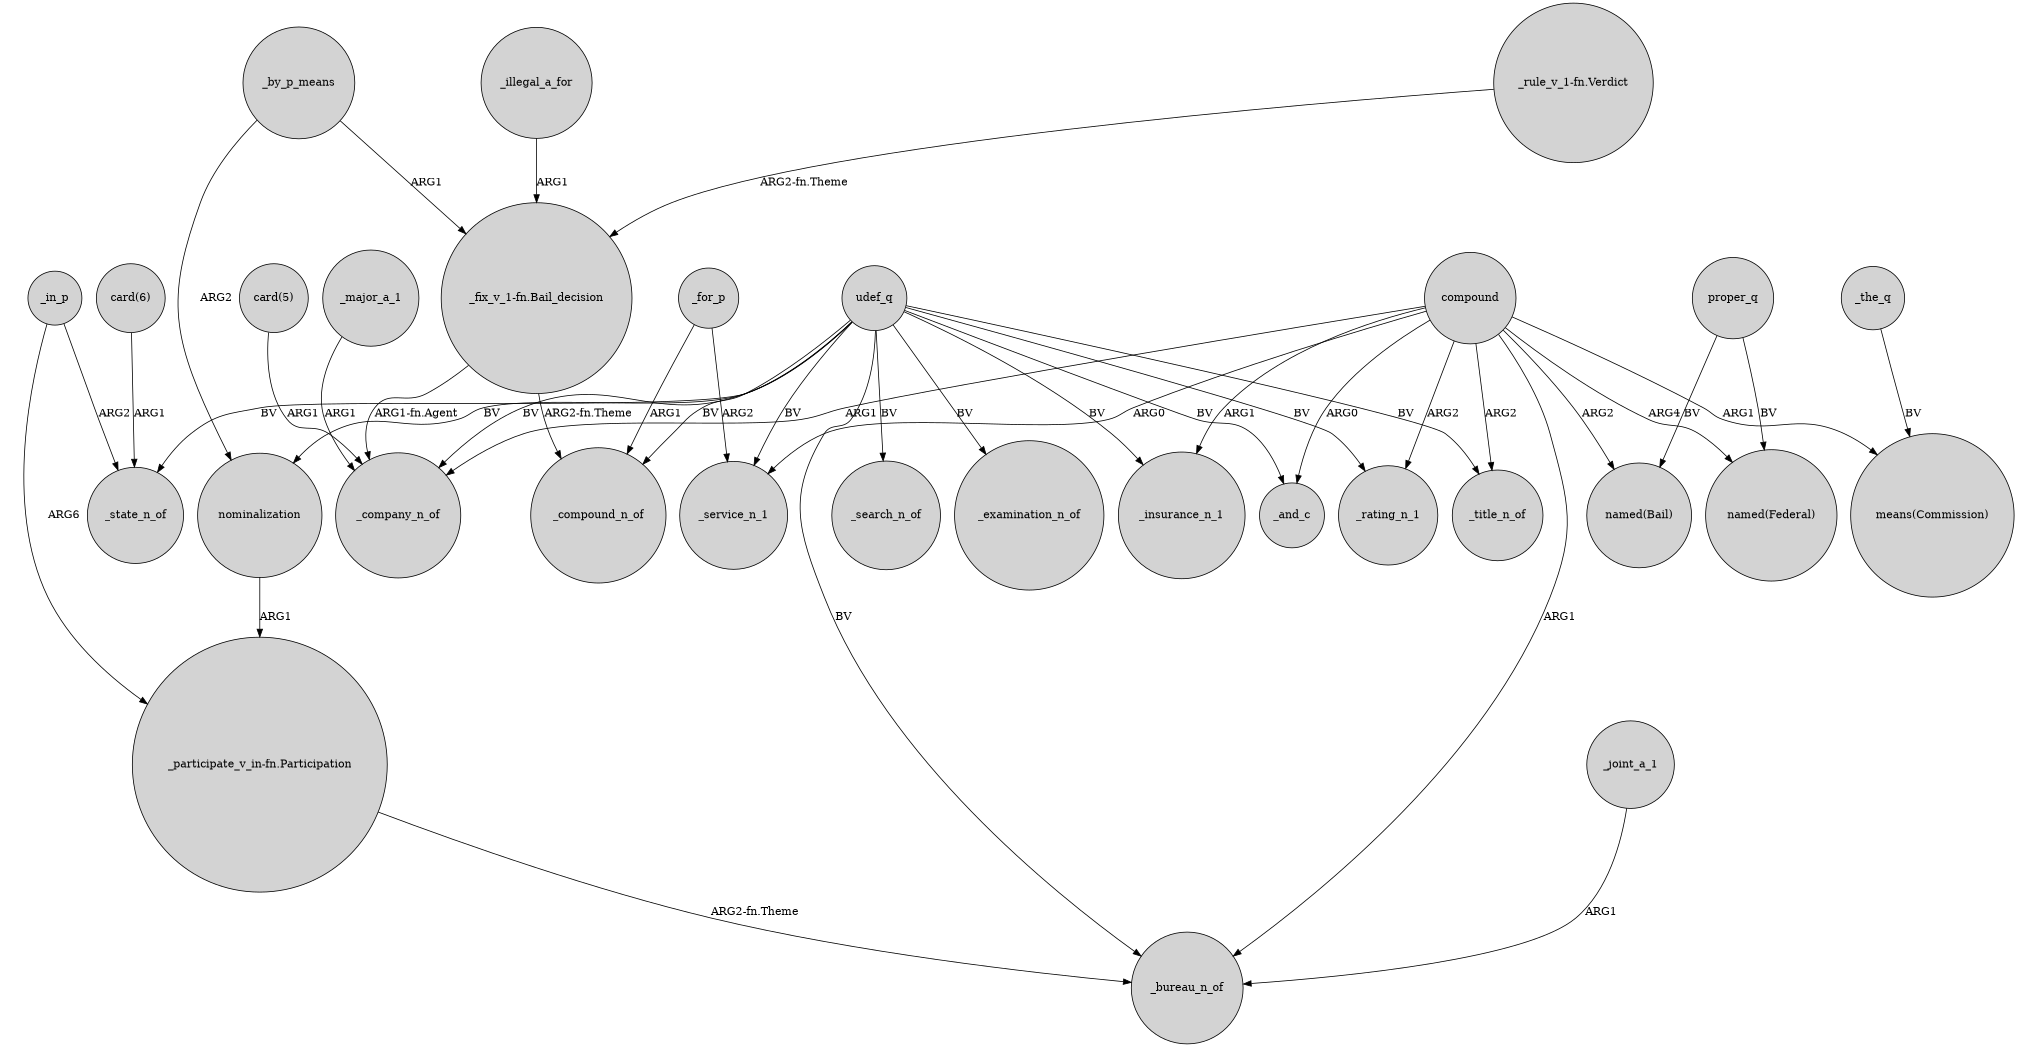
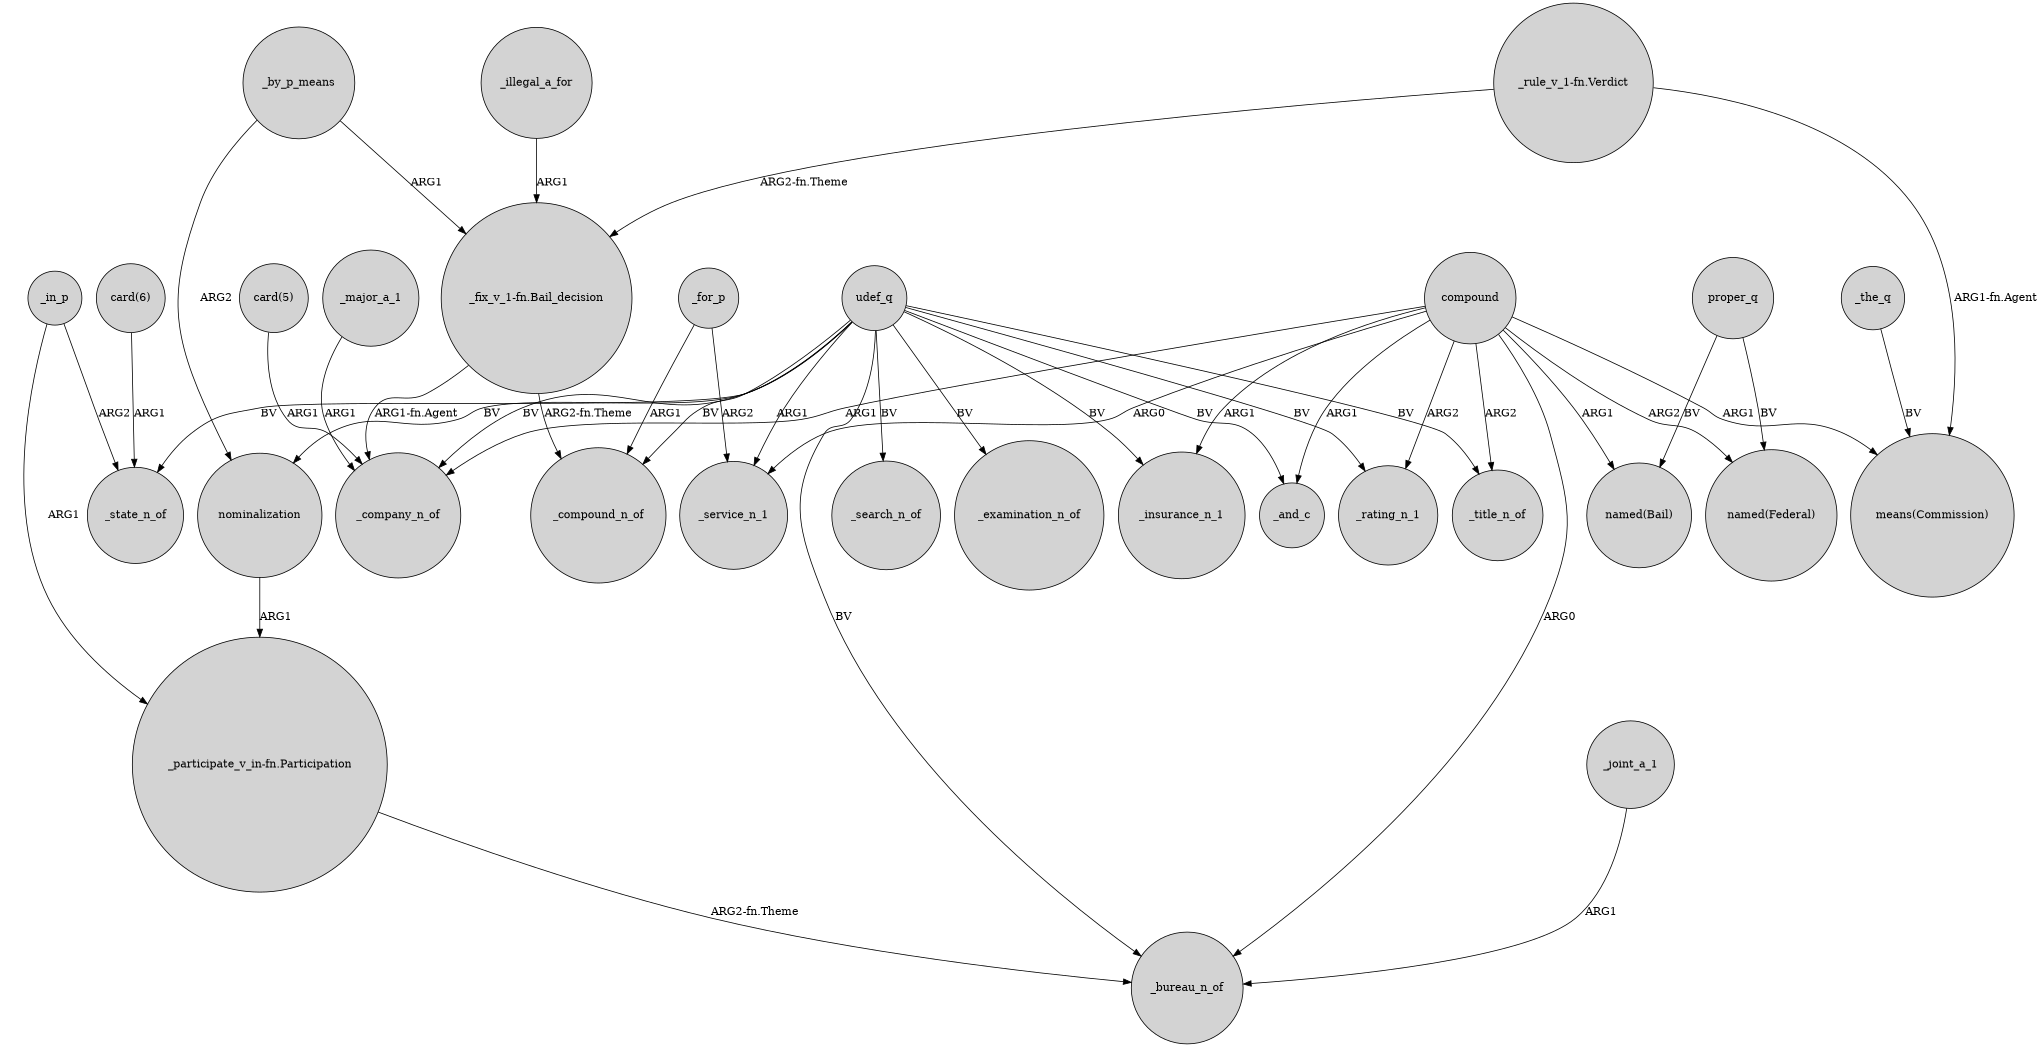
edge "_rule_v_1-fn.Verdict" -> "means(Commission)": added, label "ARG1-fn.Agent"
edge "udef_q" -> "_service_n_1": label "BV" -> "ARG1"
edge "compound" -> "_and_c": label "ARG0" -> "ARG1"
edge "compound" -> "named(Bail)": label "ARG2" -> "ARG1"
edge "compound" -> "named(Federal)": label "ARG4" -> "ARG2"
edge "_in_p" -> "_participate_v_in-fn.Participation": label "ARG6" -> "ARG1"
edge "compound" -> "_bureau_n_of": label "ARG1" -> "ARG0"
